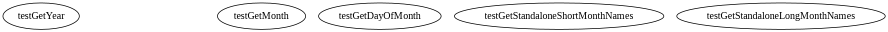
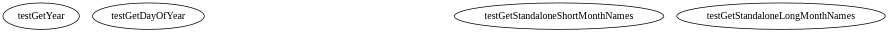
node "testGetDayOfYear": added
node "testGetMonth": removed
node "testGetDayOfMonth": removed
